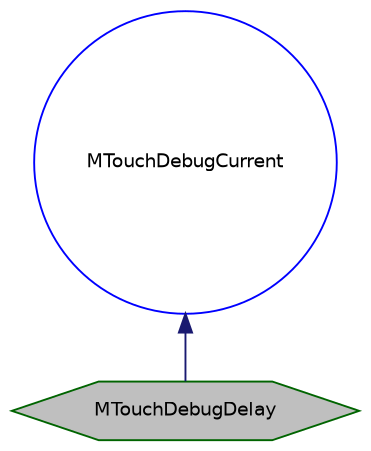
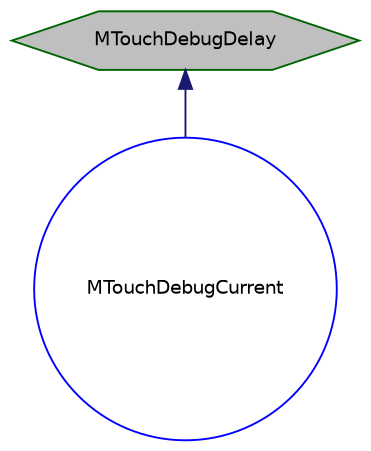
edge "MTouchDebugDelay" -> "MTouchDebugCurrent": reversed
